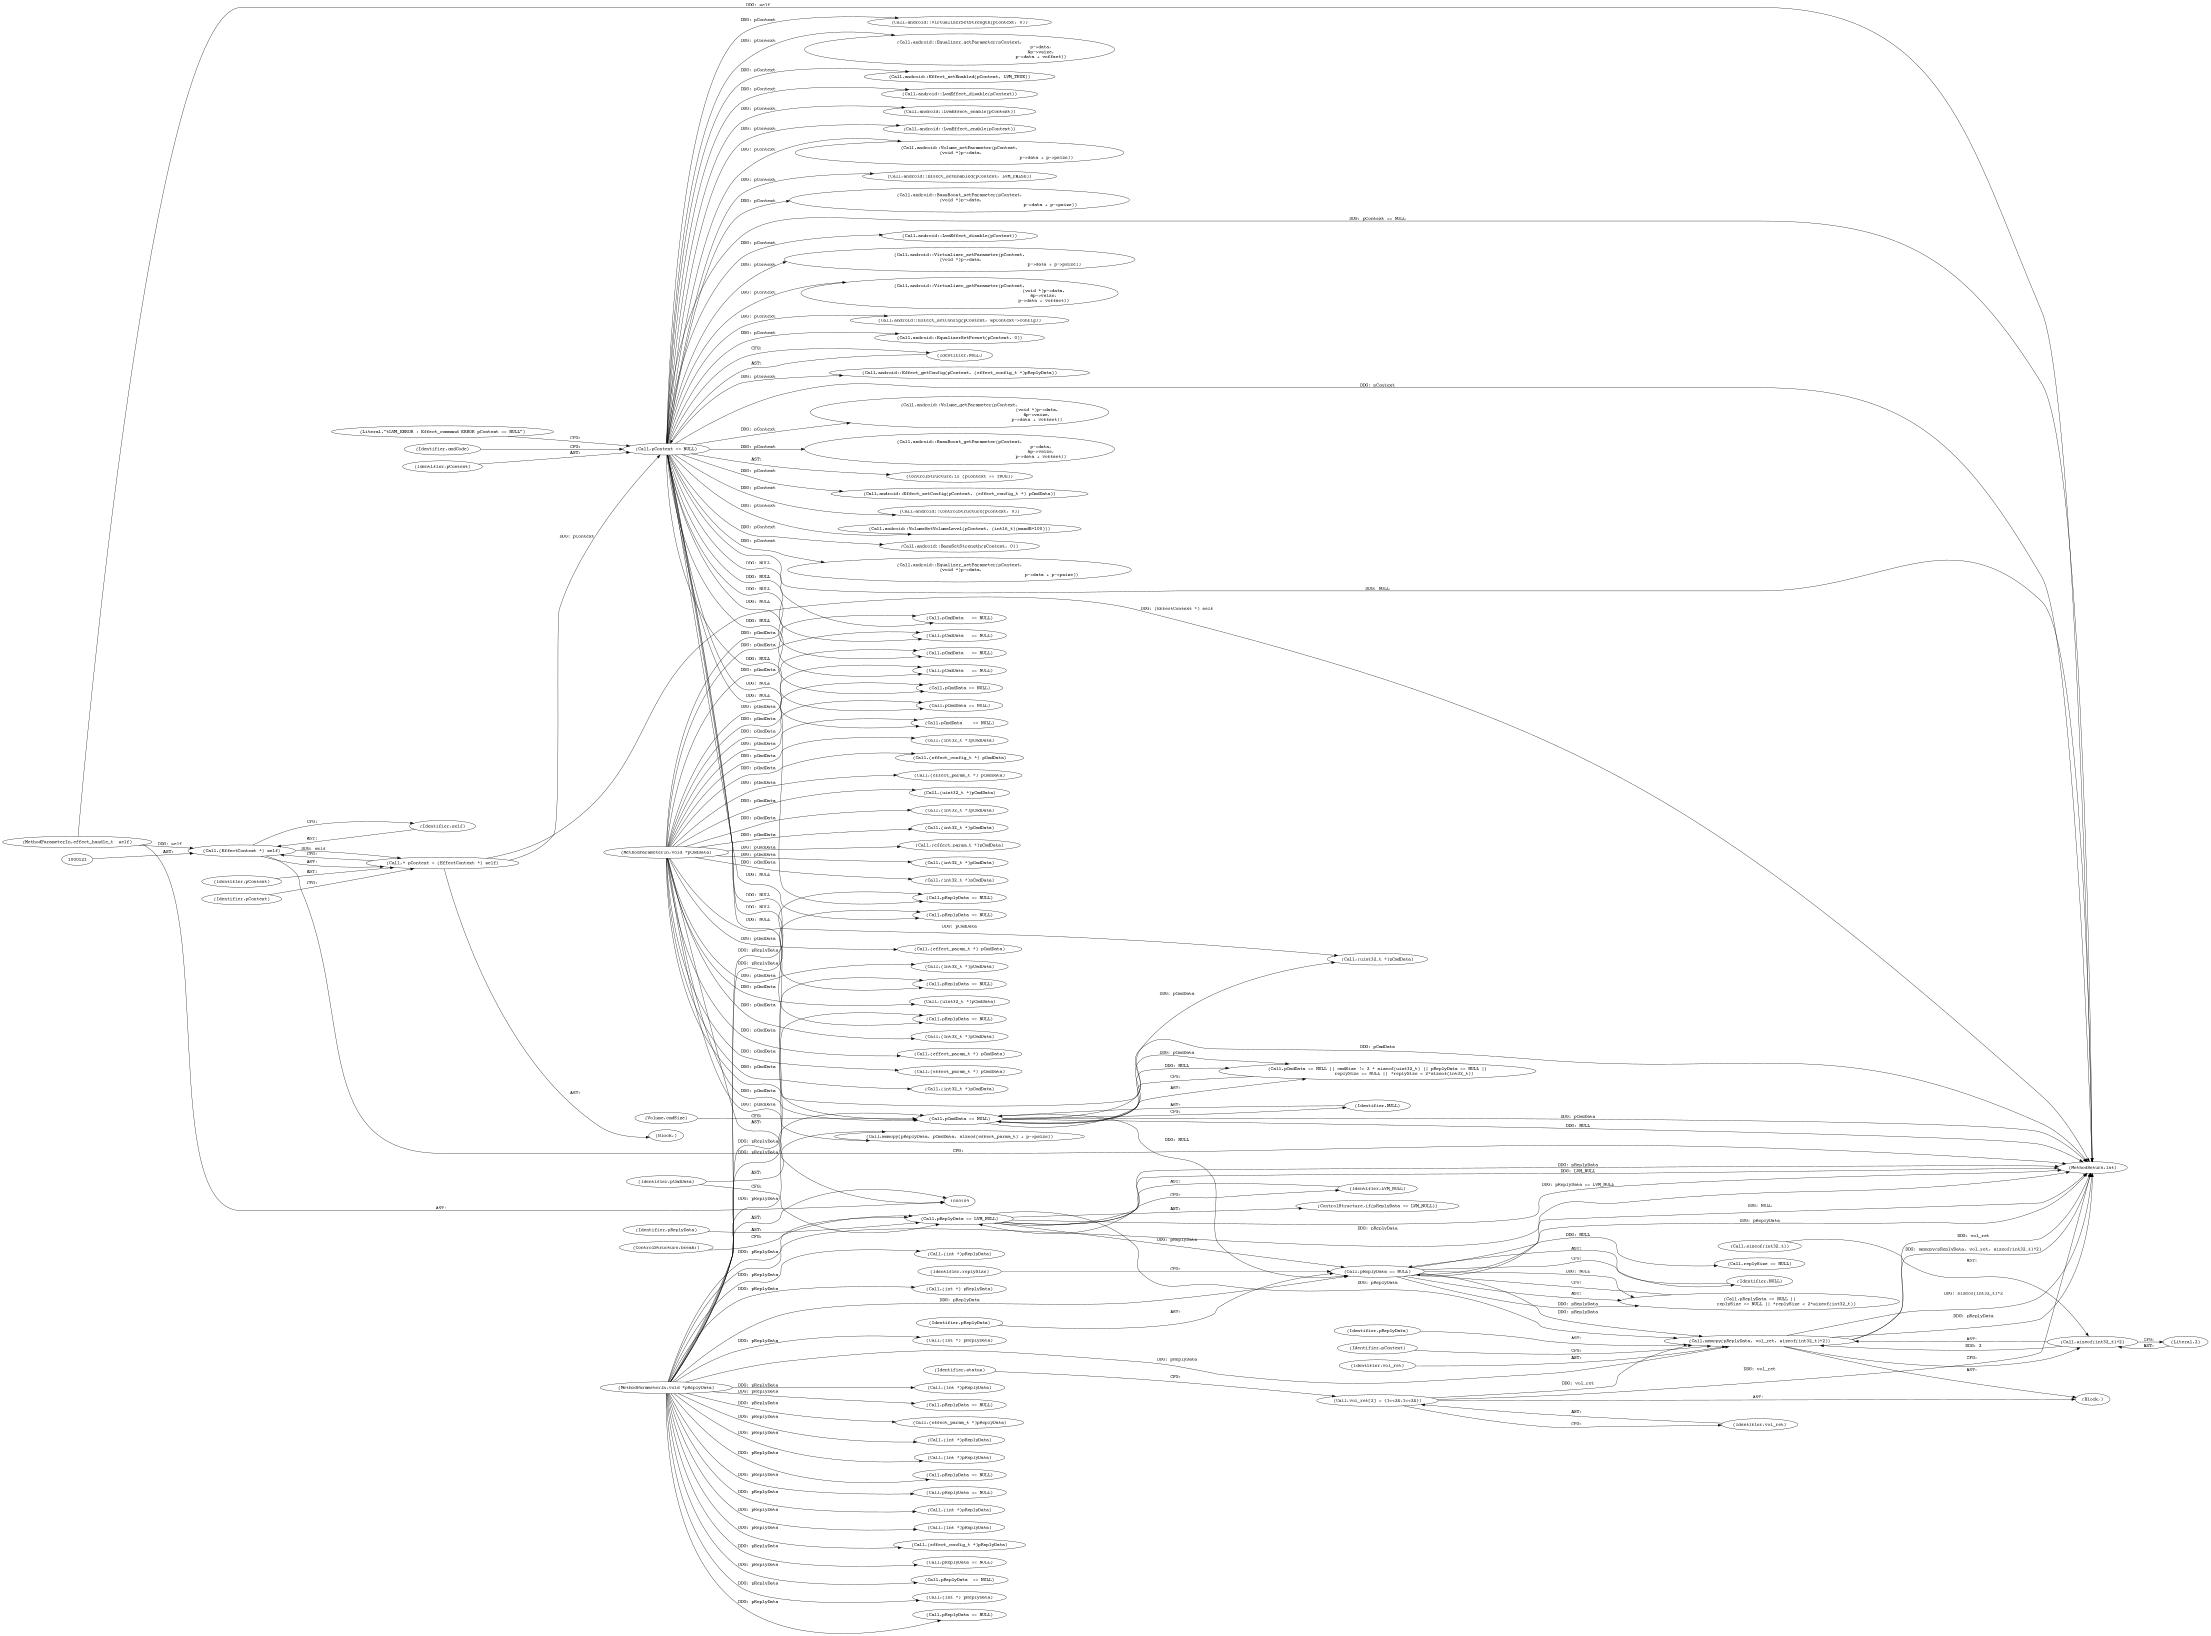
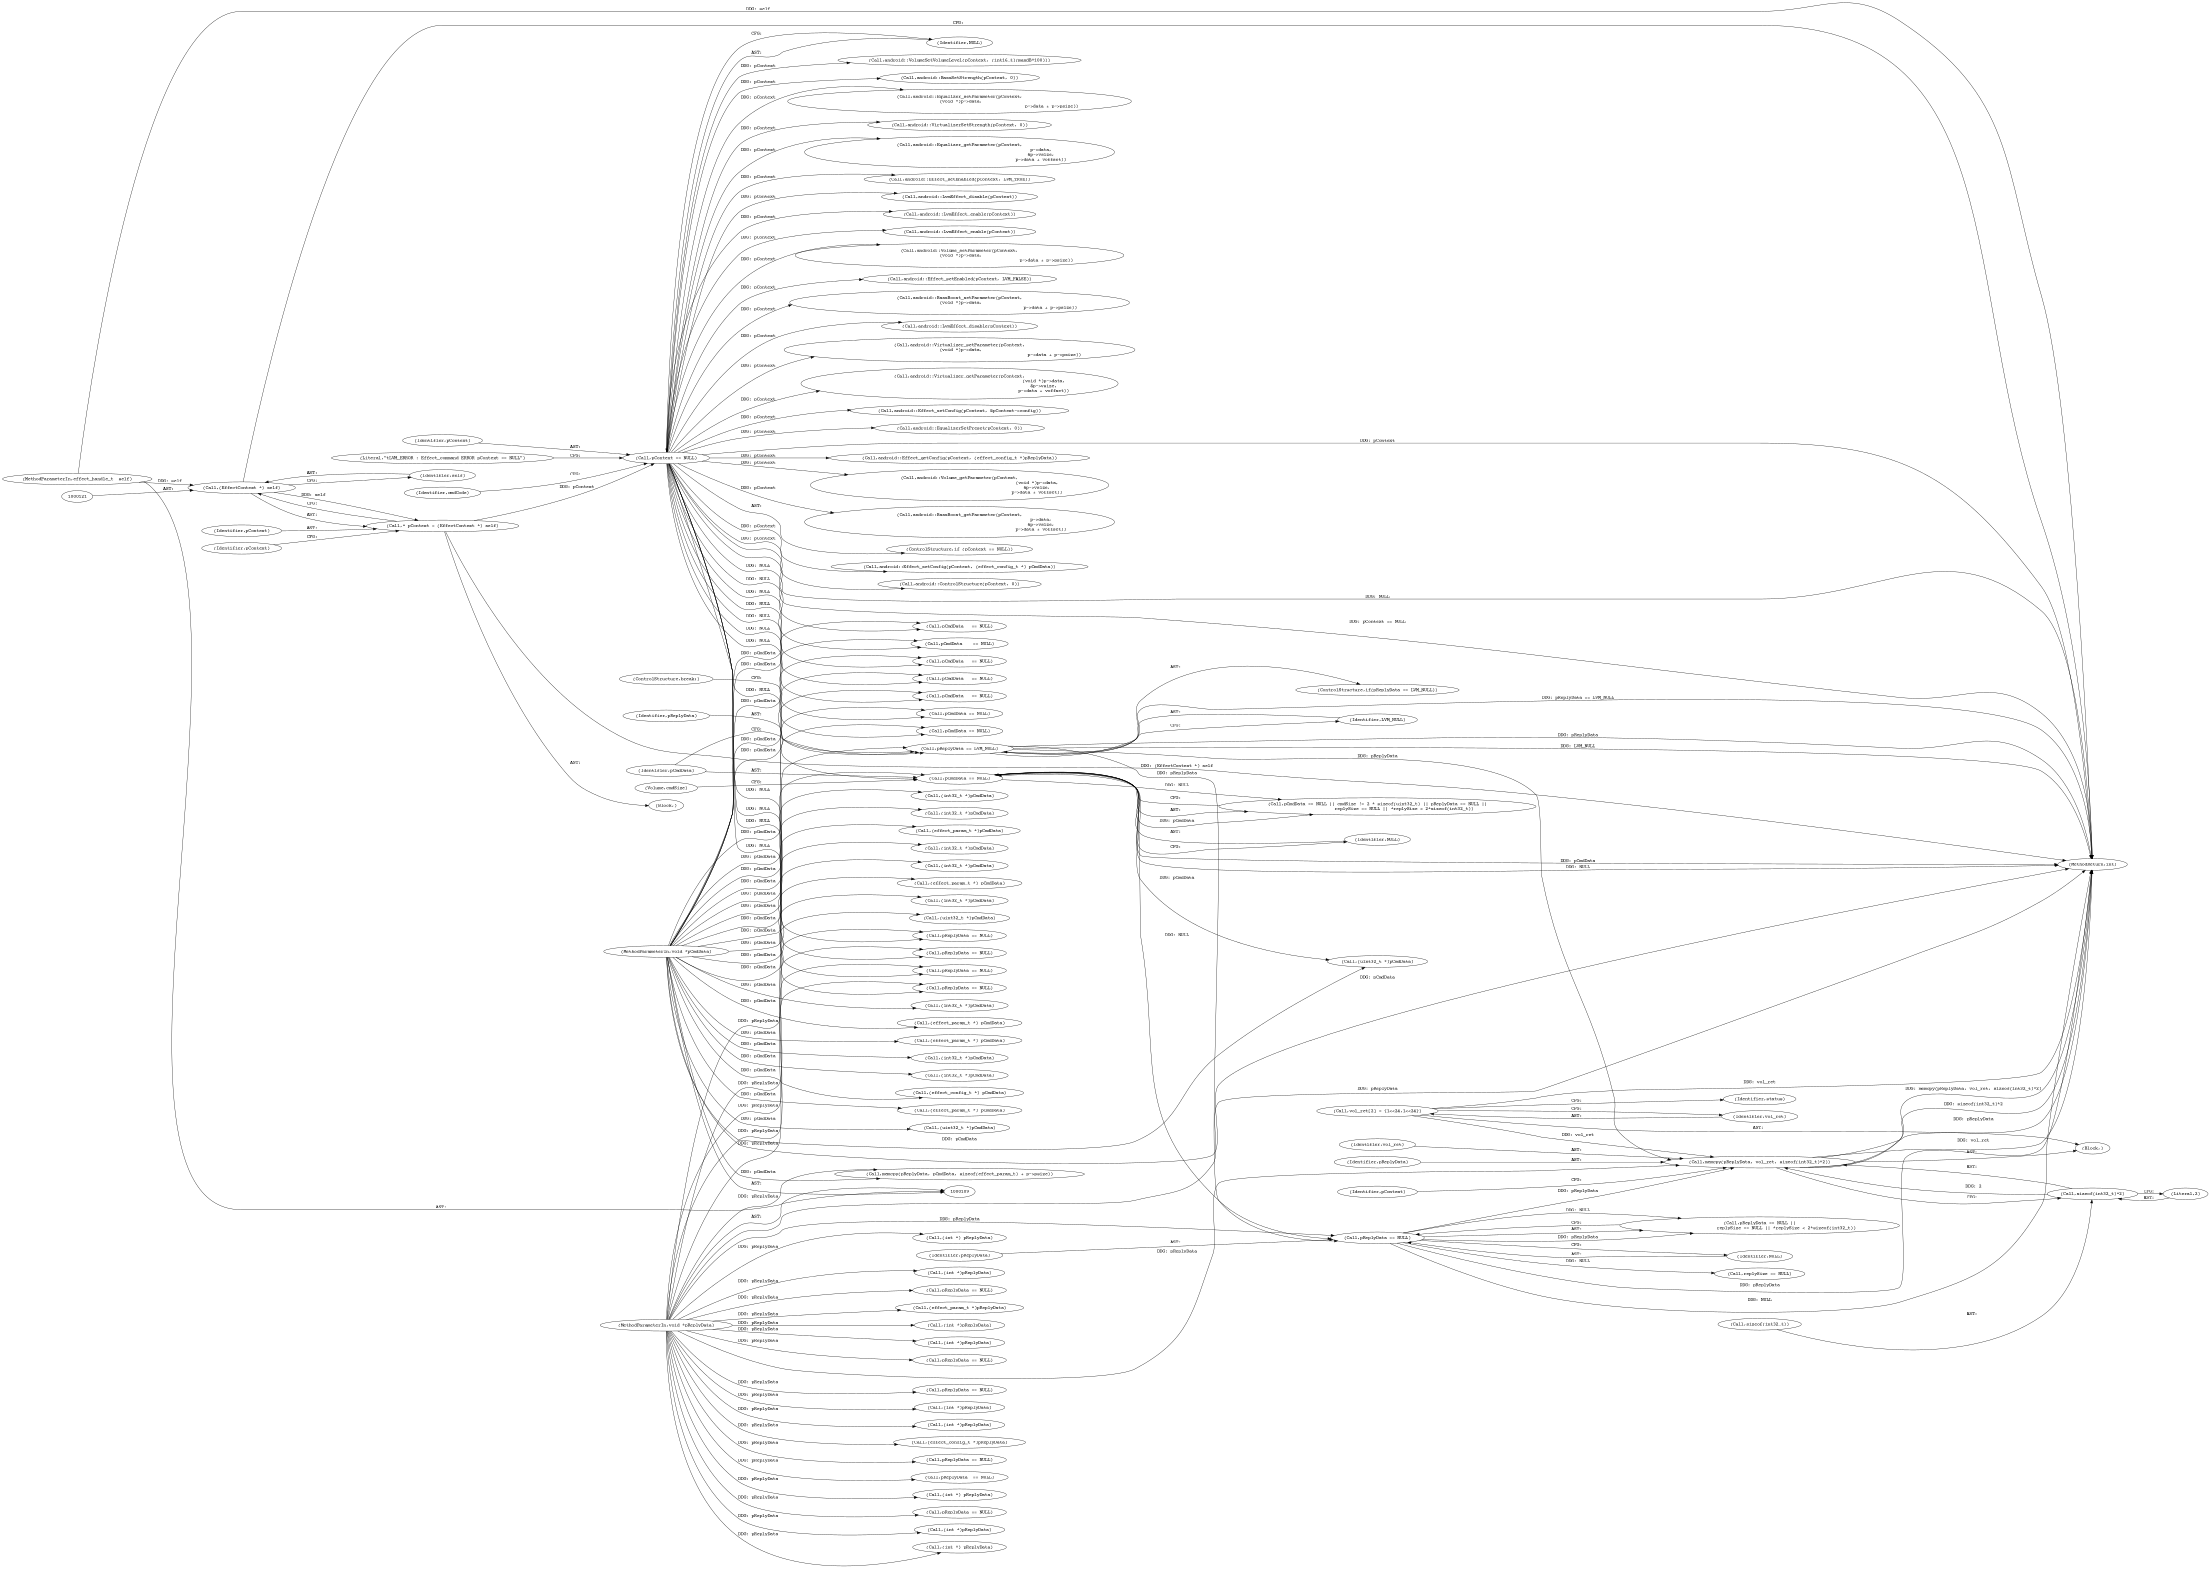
node "(ControlStructure,if (pContext == TRUE))": label "(ControlStructure,if (pContext == TRUE))" -> "(ControlStructure,if (pContext == NULL))"
node "(Identifier,replySize)": removed
edge "(Identifier,status)" -> "(Call,vol_ret[2] = {1<<24,1<<24})": reversed
